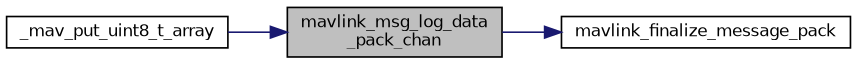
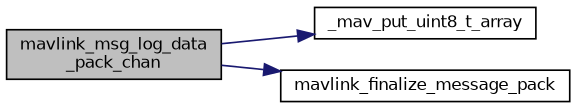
edge "_mav_put_uint8_t_array" -> "mavlink_msg_log_data _pack_chan": reversed
